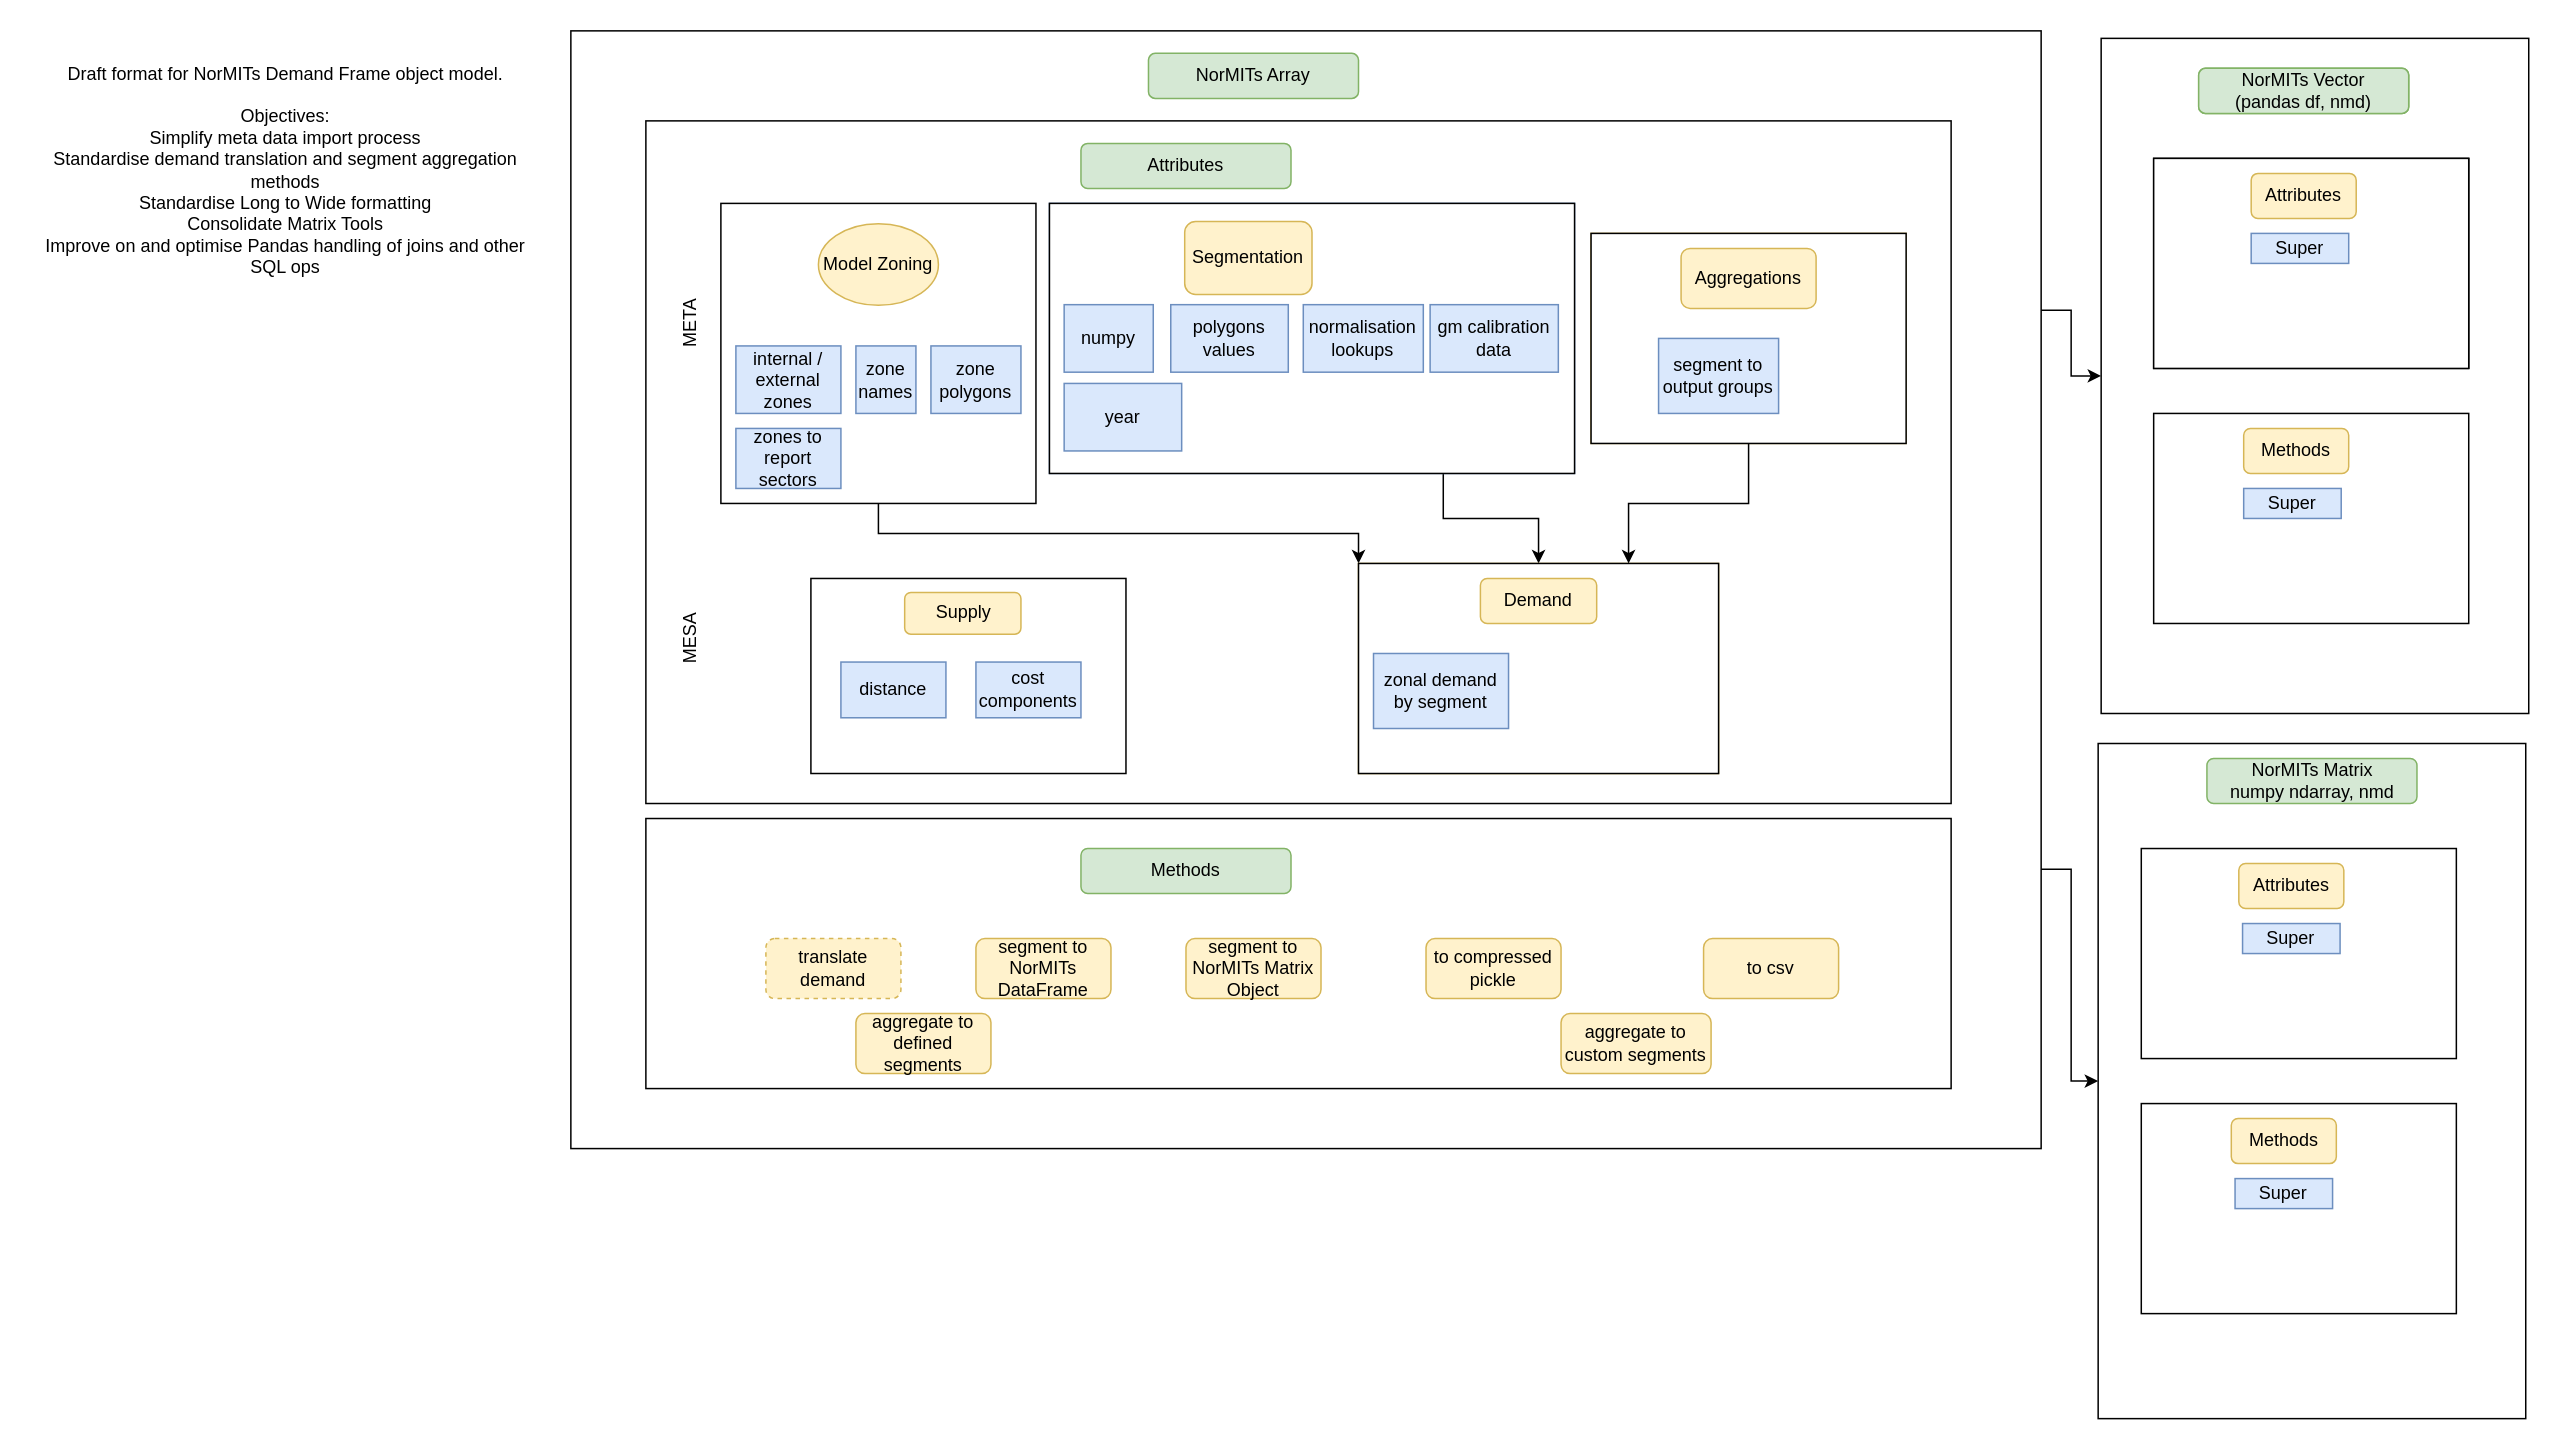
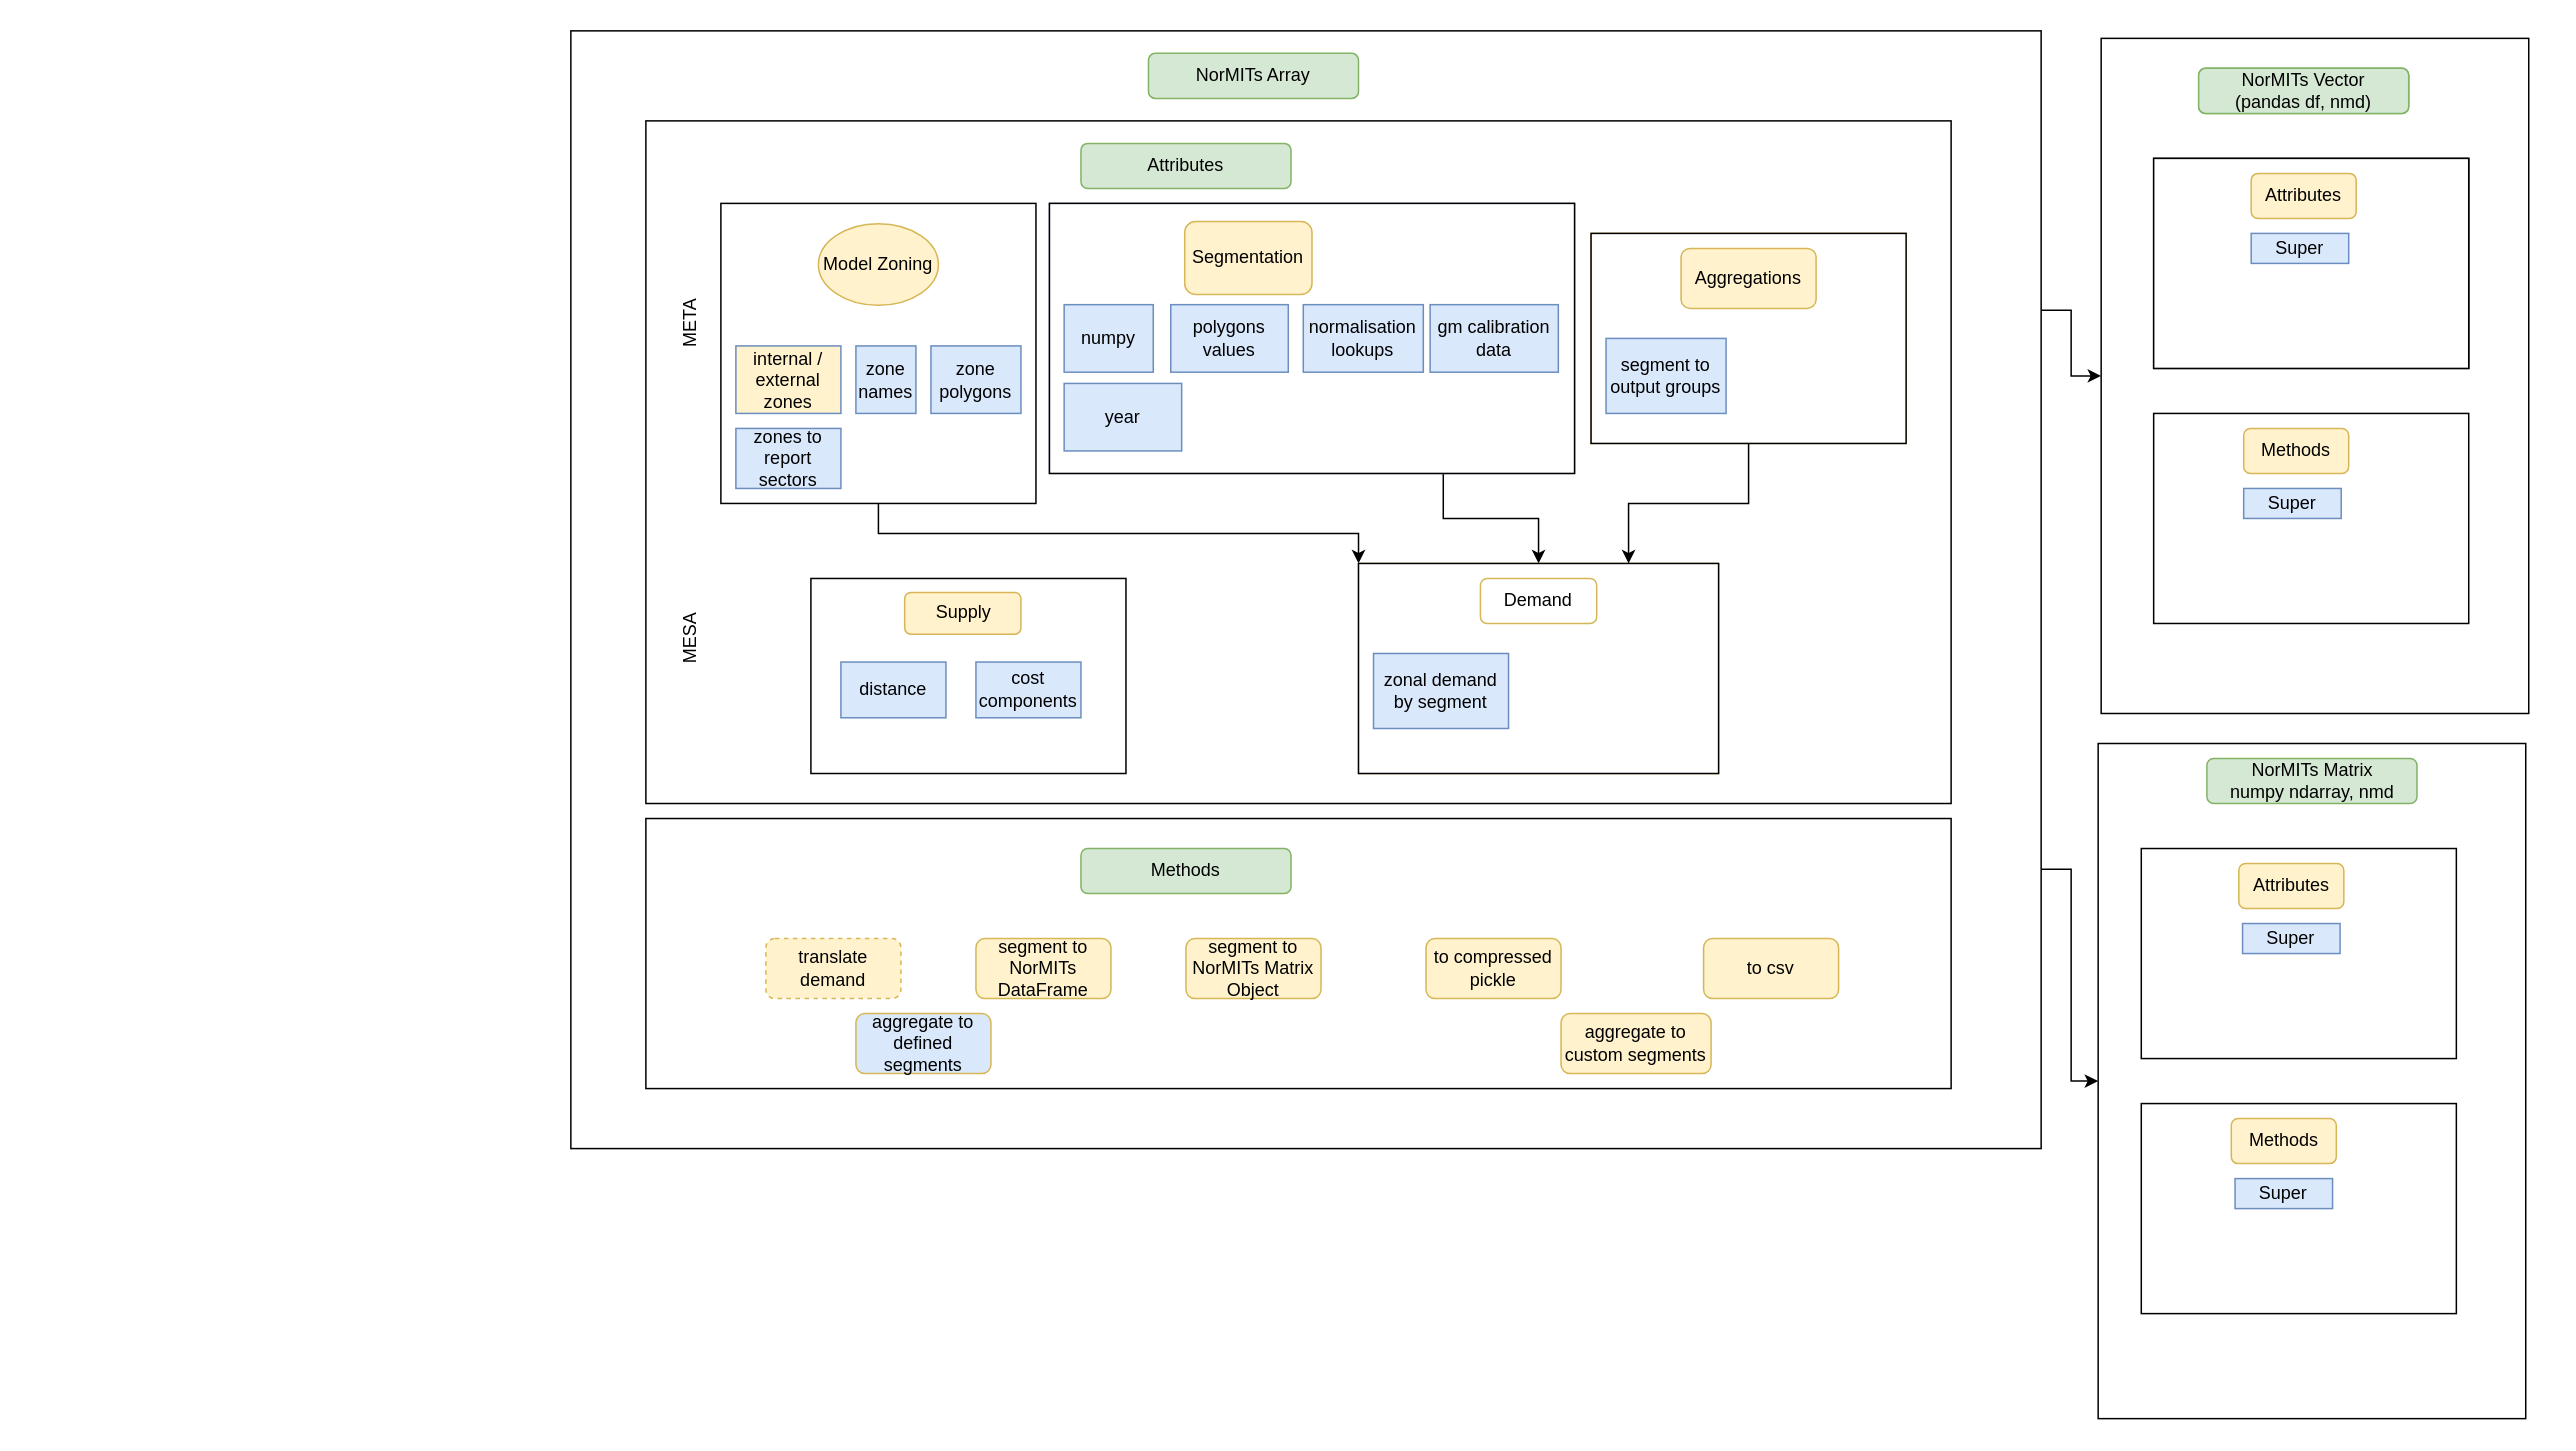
node "Draft format for NorMITs Demand Frame object model. Objectives: Simplify meta data import process Standardise demand translation and segment aggregation methods Standardise Long to Wide formatting Consolidate Matrix Tools Improve on and optimise Pandas handling of joins and other SQL ops": removed
node "segment to output groups": moved (1718, 376) -> (1666, 376)
node "internal / external zones": fillcolor #dae8fc -> #fff2cc
node "Demand": fillcolor #fff2cc -> #ffffff
node "aggregate to defined segments": fillcolor #fff2cc -> #dae8fc
